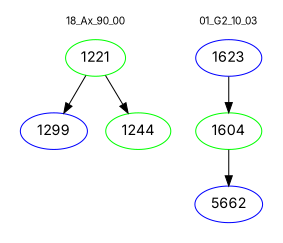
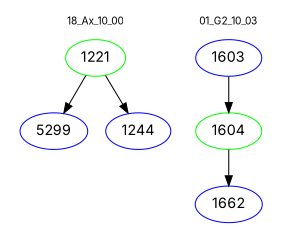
cluster "18_Ax_90_00": label "18_Ax_90_00" -> "18_Ax_10_00"
node "1623": label "1623" -> "1603"
node "1299": label "1299" -> "5299"
node "1244": color green -> blue
node "5662": label "5662" -> "1662"
